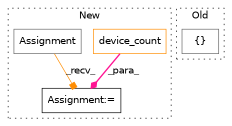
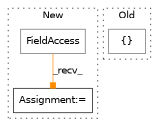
node "Assignment": label "Assignment" -> "FieldAccess"
node "device_count": removed
